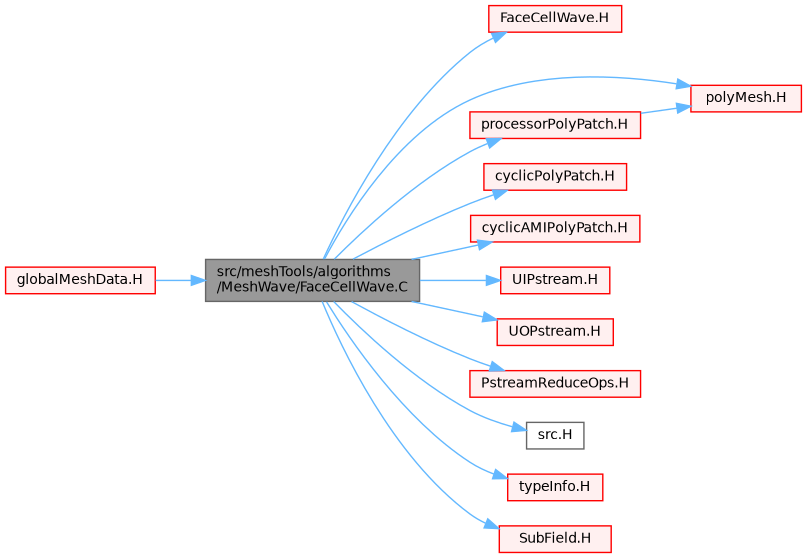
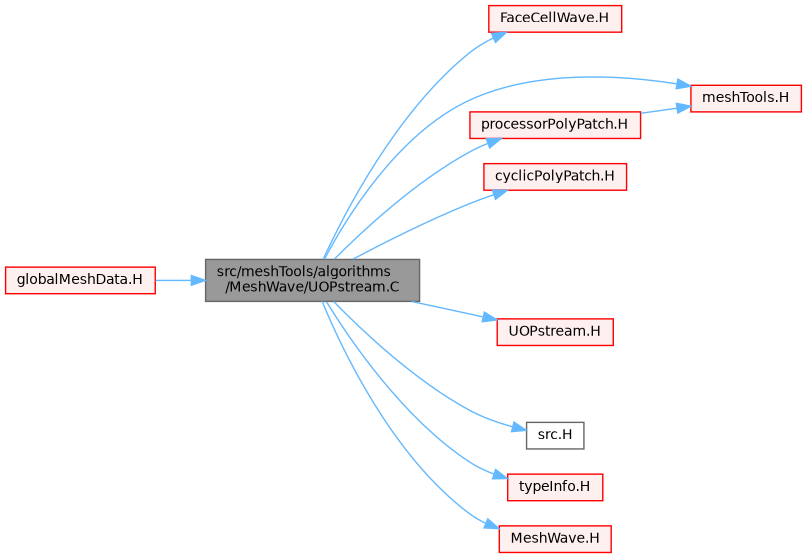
node "polyMesh.H": label "polyMesh.H" -> "meshTools.H"
node "cyclicAMIPolyPatch.H": removed
node "src/meshTools/algorithms /MeshWave/FaceCellWave.C": label "src/meshTools/algorithms /MeshWave/FaceCellWave.C" -> "src/meshTools/algorithms /MeshWave/UOPstream.C"
node "UIPstream.H": removed
node "PstreamReduceOps.H": removed
node "SubField.H": label "SubField.H" -> "MeshWave.H"
